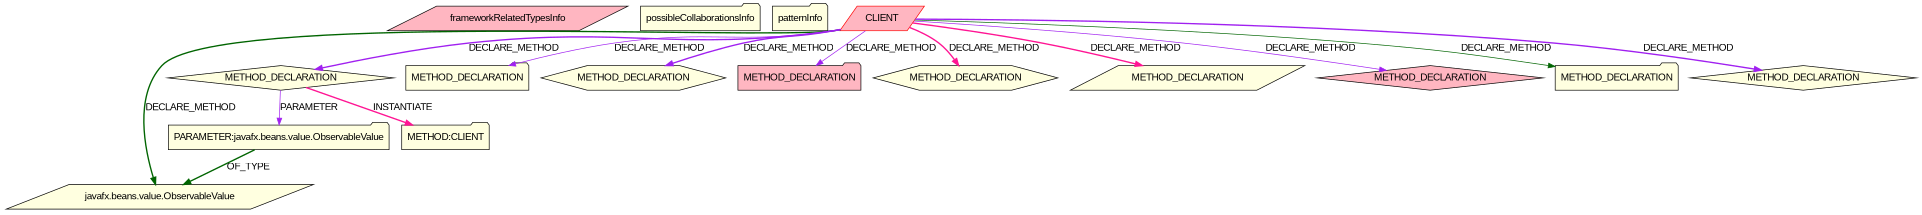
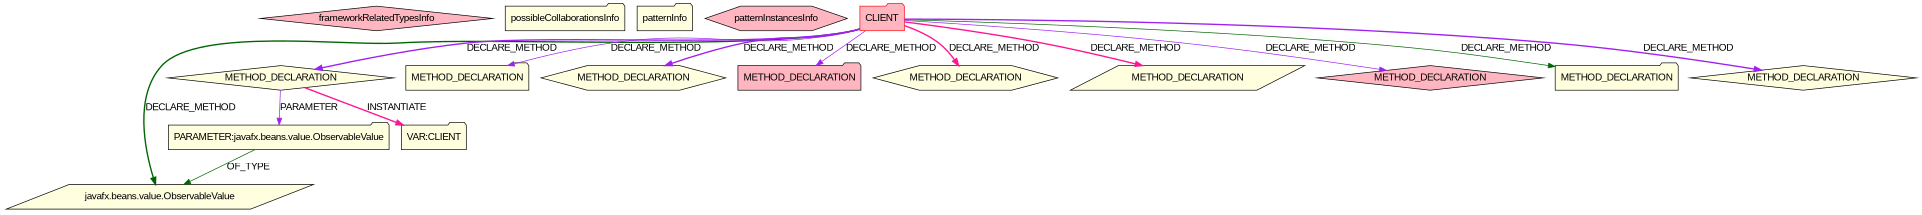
node "frameworkRelatedTypesInfo": shape parallelogram -> diamond
node "patternInstancesInfo": added
node "CLIENT": shape parallelogram -> folder
node "METHOD:CLIENT": label "METHOD:CLIENT" -> "VAR:CLIENT"
edge "PARAMETER:javafx.beans.value.ObservableValue" -> "javafx.beans.value.ObservableValue": style bold -> solid
